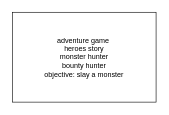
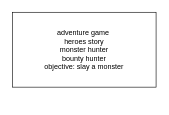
node "adventure game heroes story monster hunter bounty hunter objective: slay a monster": size 144x90 -> 144x75
